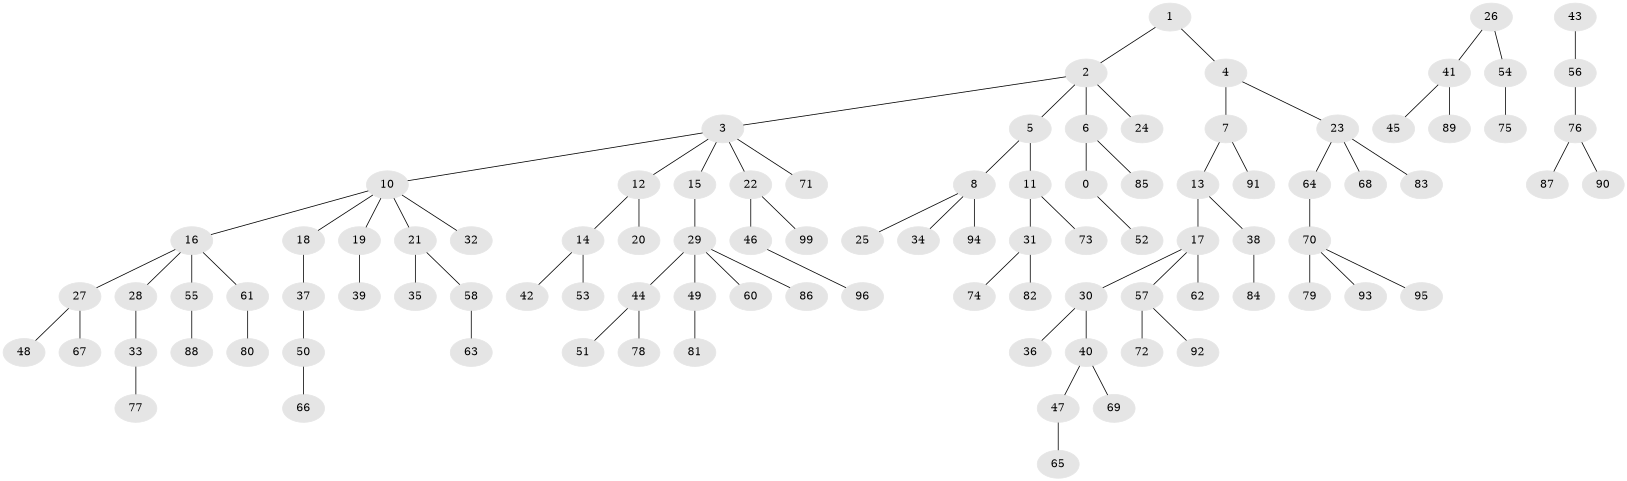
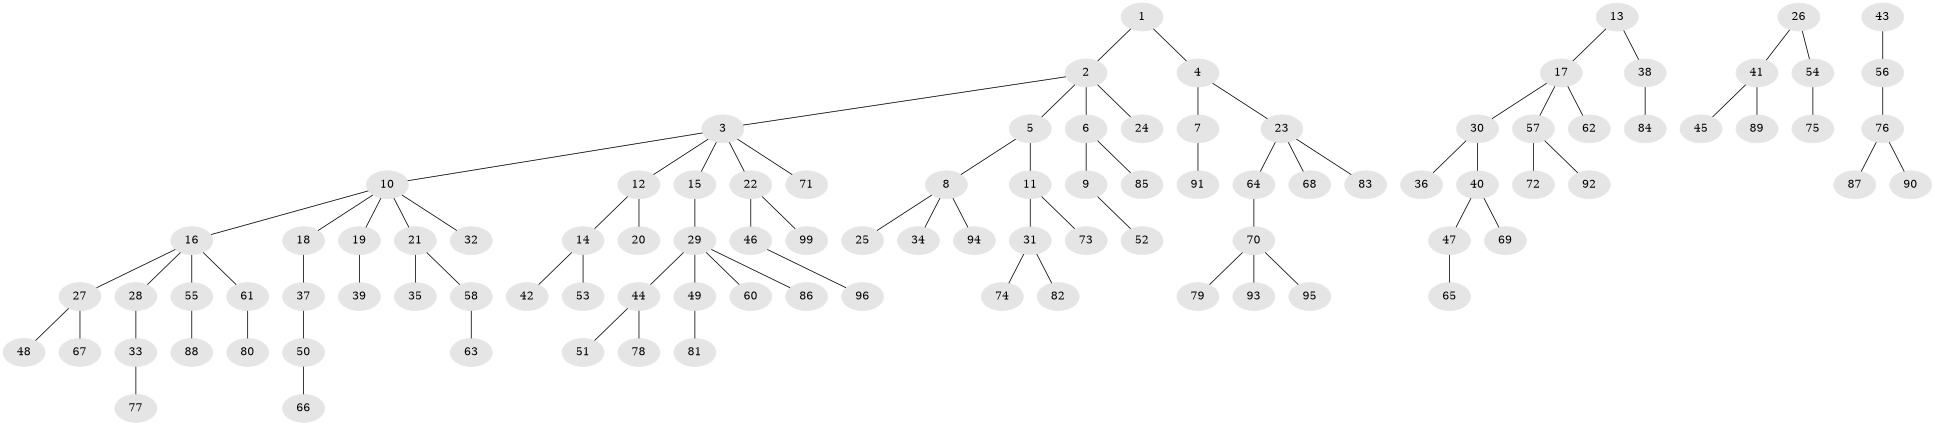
edge "7" -- "13": removed
node "0": label "0" -> "9"
